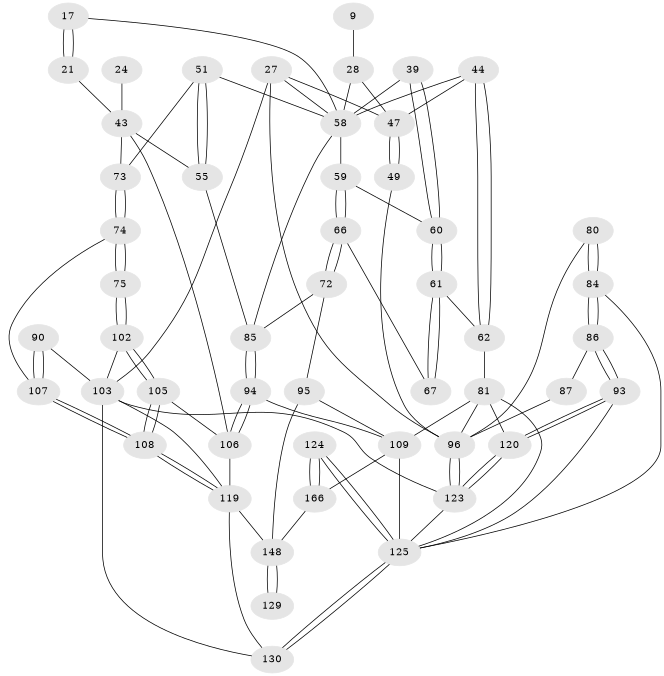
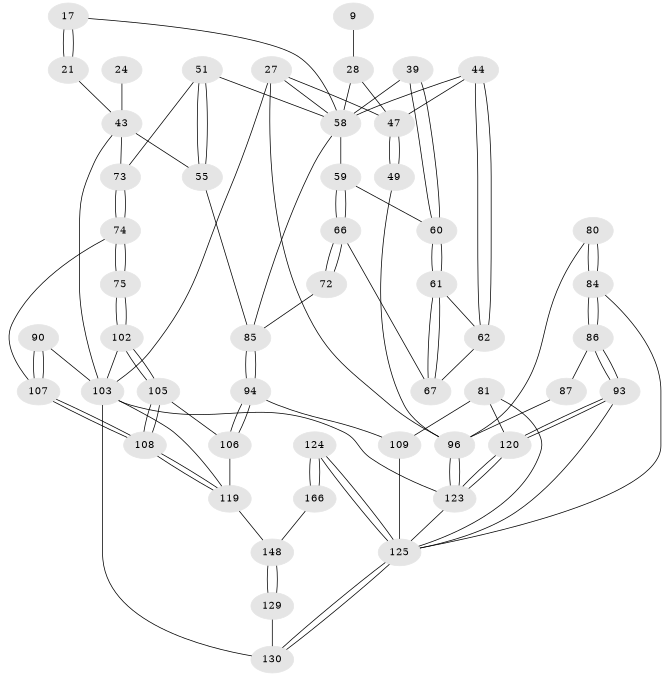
edge "43" -- "106": now "43" -- "103"
edge "62" -- "81": now "62" -- "67"
node "95": removed
edge "81" -- "96": removed
edge "109" -- "166": removed
edge "119" -- "130": now "129" -- "130"
